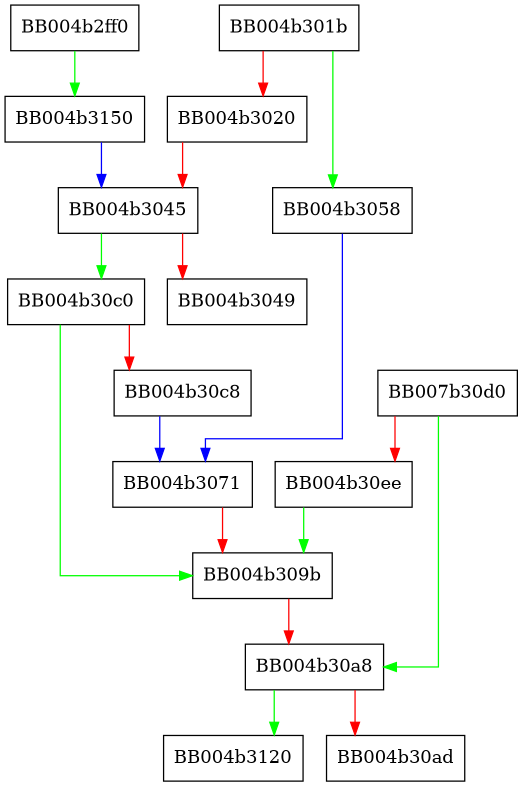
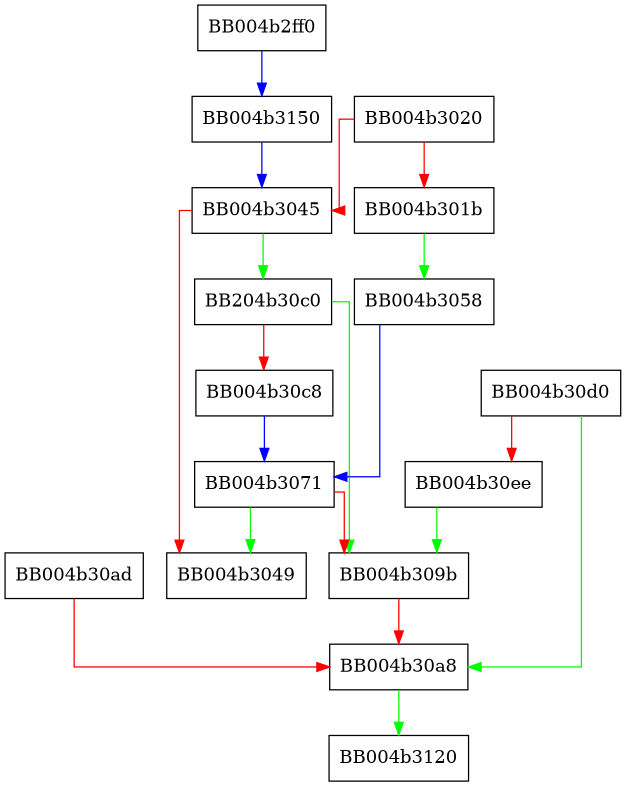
edge "BB004b2ff0" -> "BB004b3150": color green -> blue
edge "BB004b301b" -> "BB004b3020": reversed
node "BB004b30c0": label "BB004b30c0" -> "BB204b30c0"
node "BB007b30d0": label "BB007b30d0" -> "BB004b30d0"
edge "BB004b3071" -> "BB004b3049": added
edge "BB004b30a8" -> "BB004b30ad": reversed
